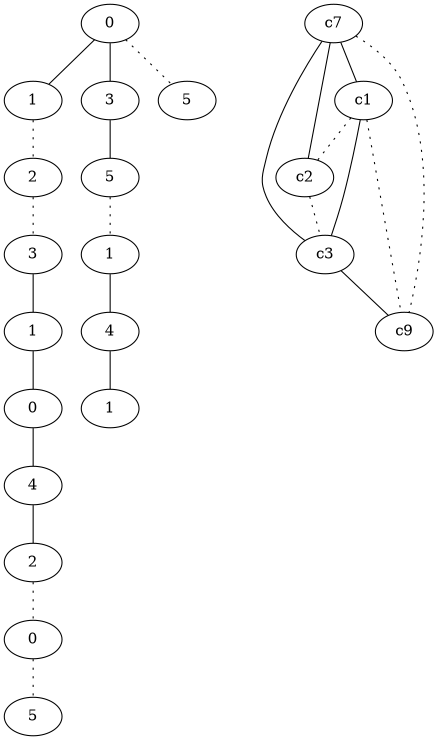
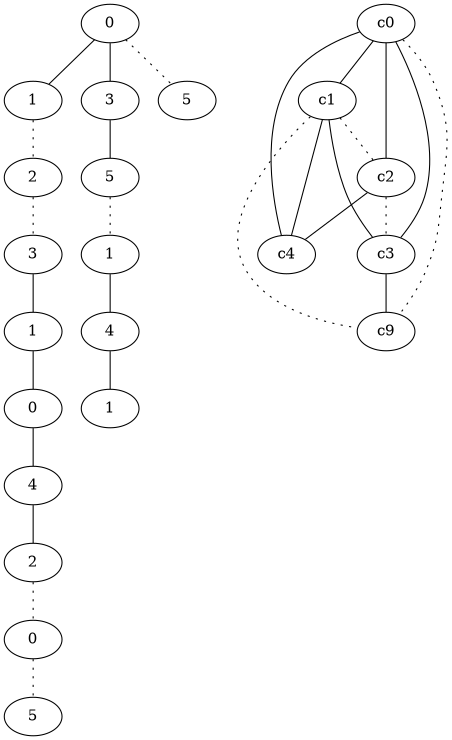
node "c7": label "c7" -> "c0"
node "c4": added
